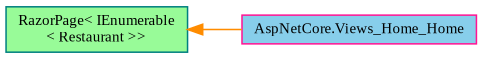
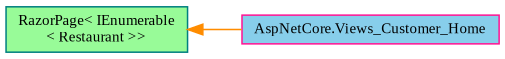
node "AspNetCore.Views_Home_Home": label "AspNetCore.Views_Home_Home" -> "AspNetCore.Views_Customer_Home"
